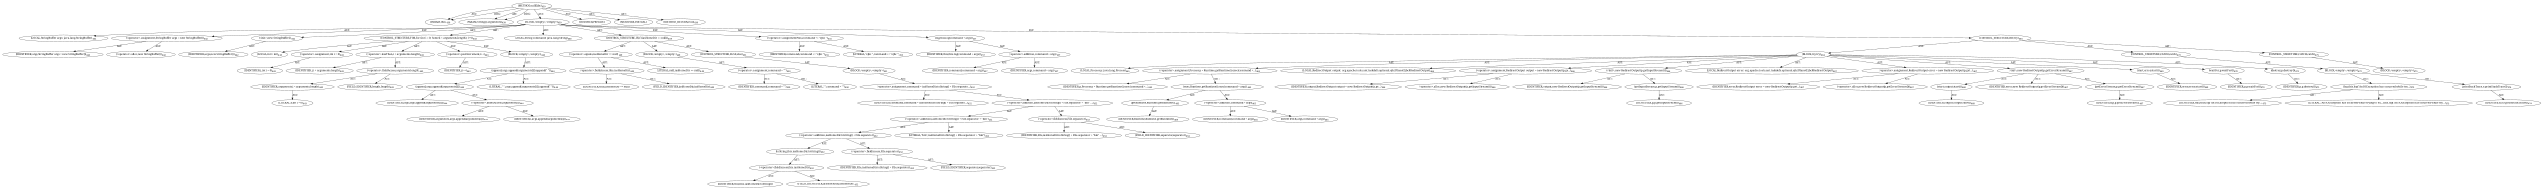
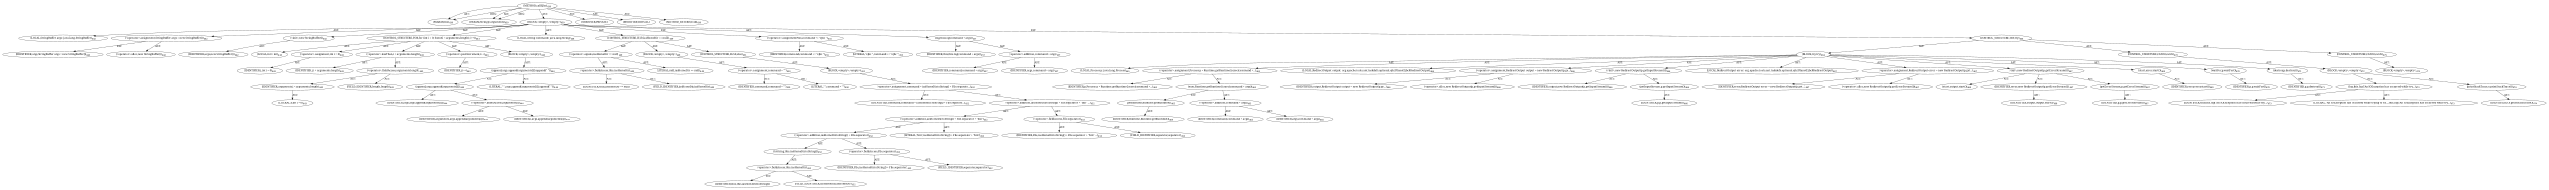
edge "(start,output.start())" -> "(IDENTIFIER,output,output.start())": now "(IDENTIFIER,error,new RedirectOutput(p.getErrorStream()))" -> "(IDENTIFIER,output,output.start())"
